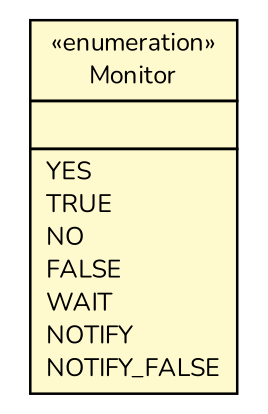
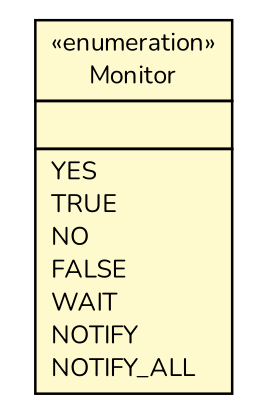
node "Monitor": text "NOTIFY_FALSE" -> "NOTIFY_ALL"
